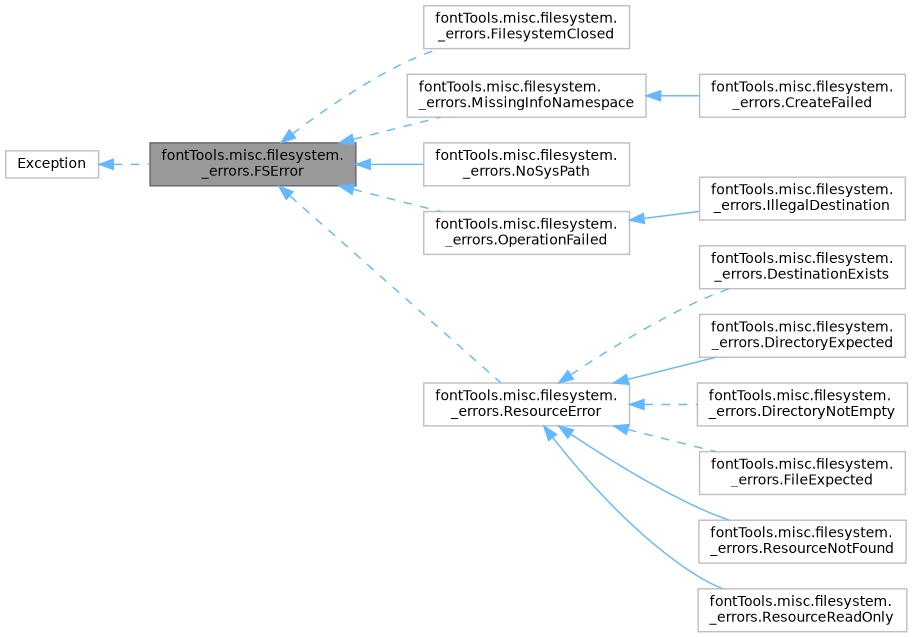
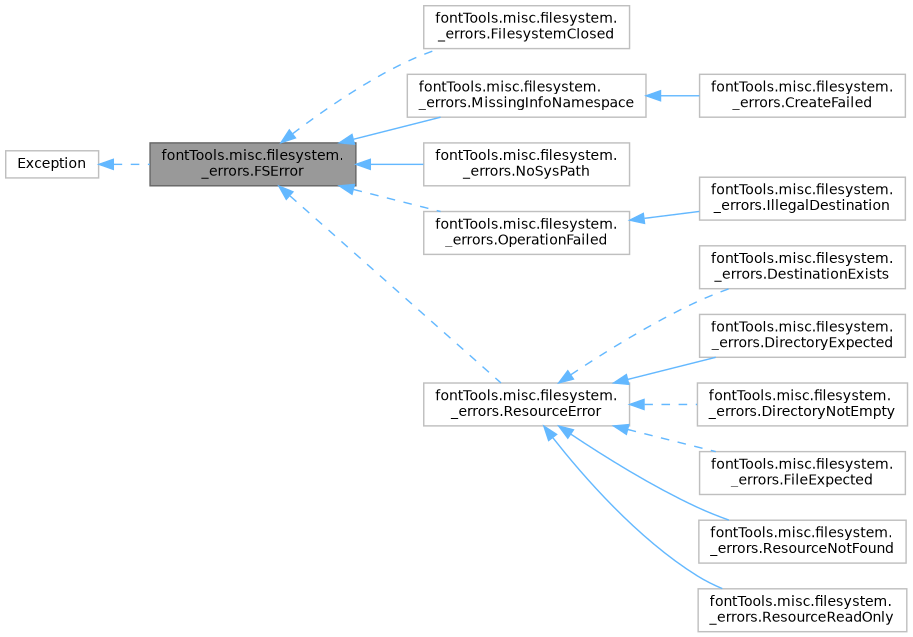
edge "fontTools.misc.filesystem. _errors.MissingInfoNamespace" -> "fontTools.misc.filesystem. _errors.FSError": style dashed -> solid
